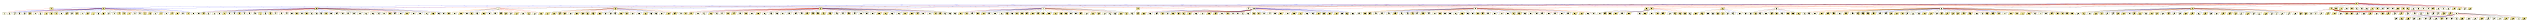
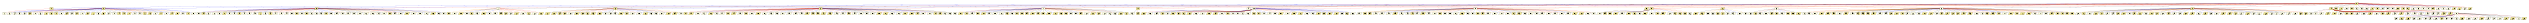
node "334": added
